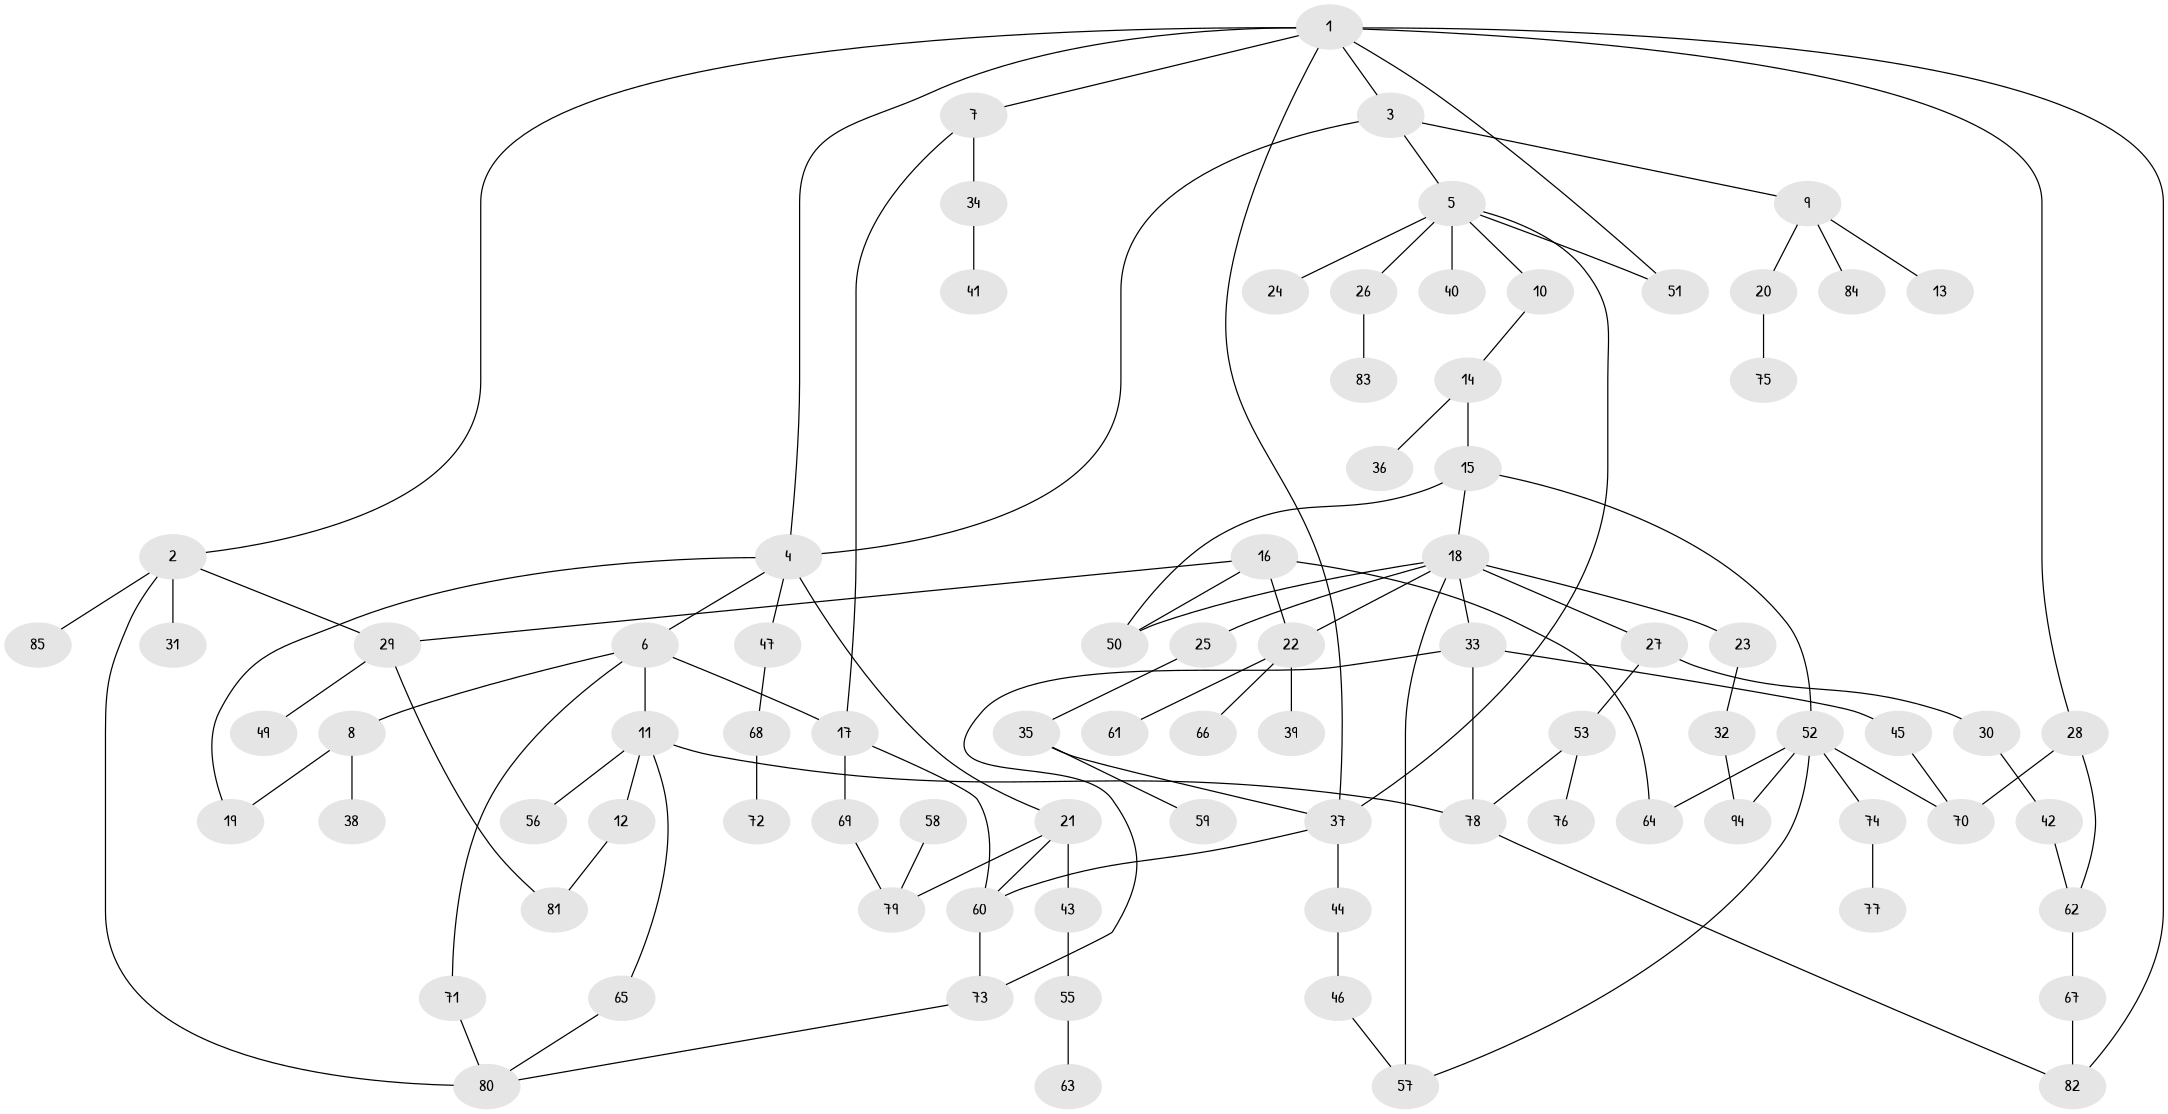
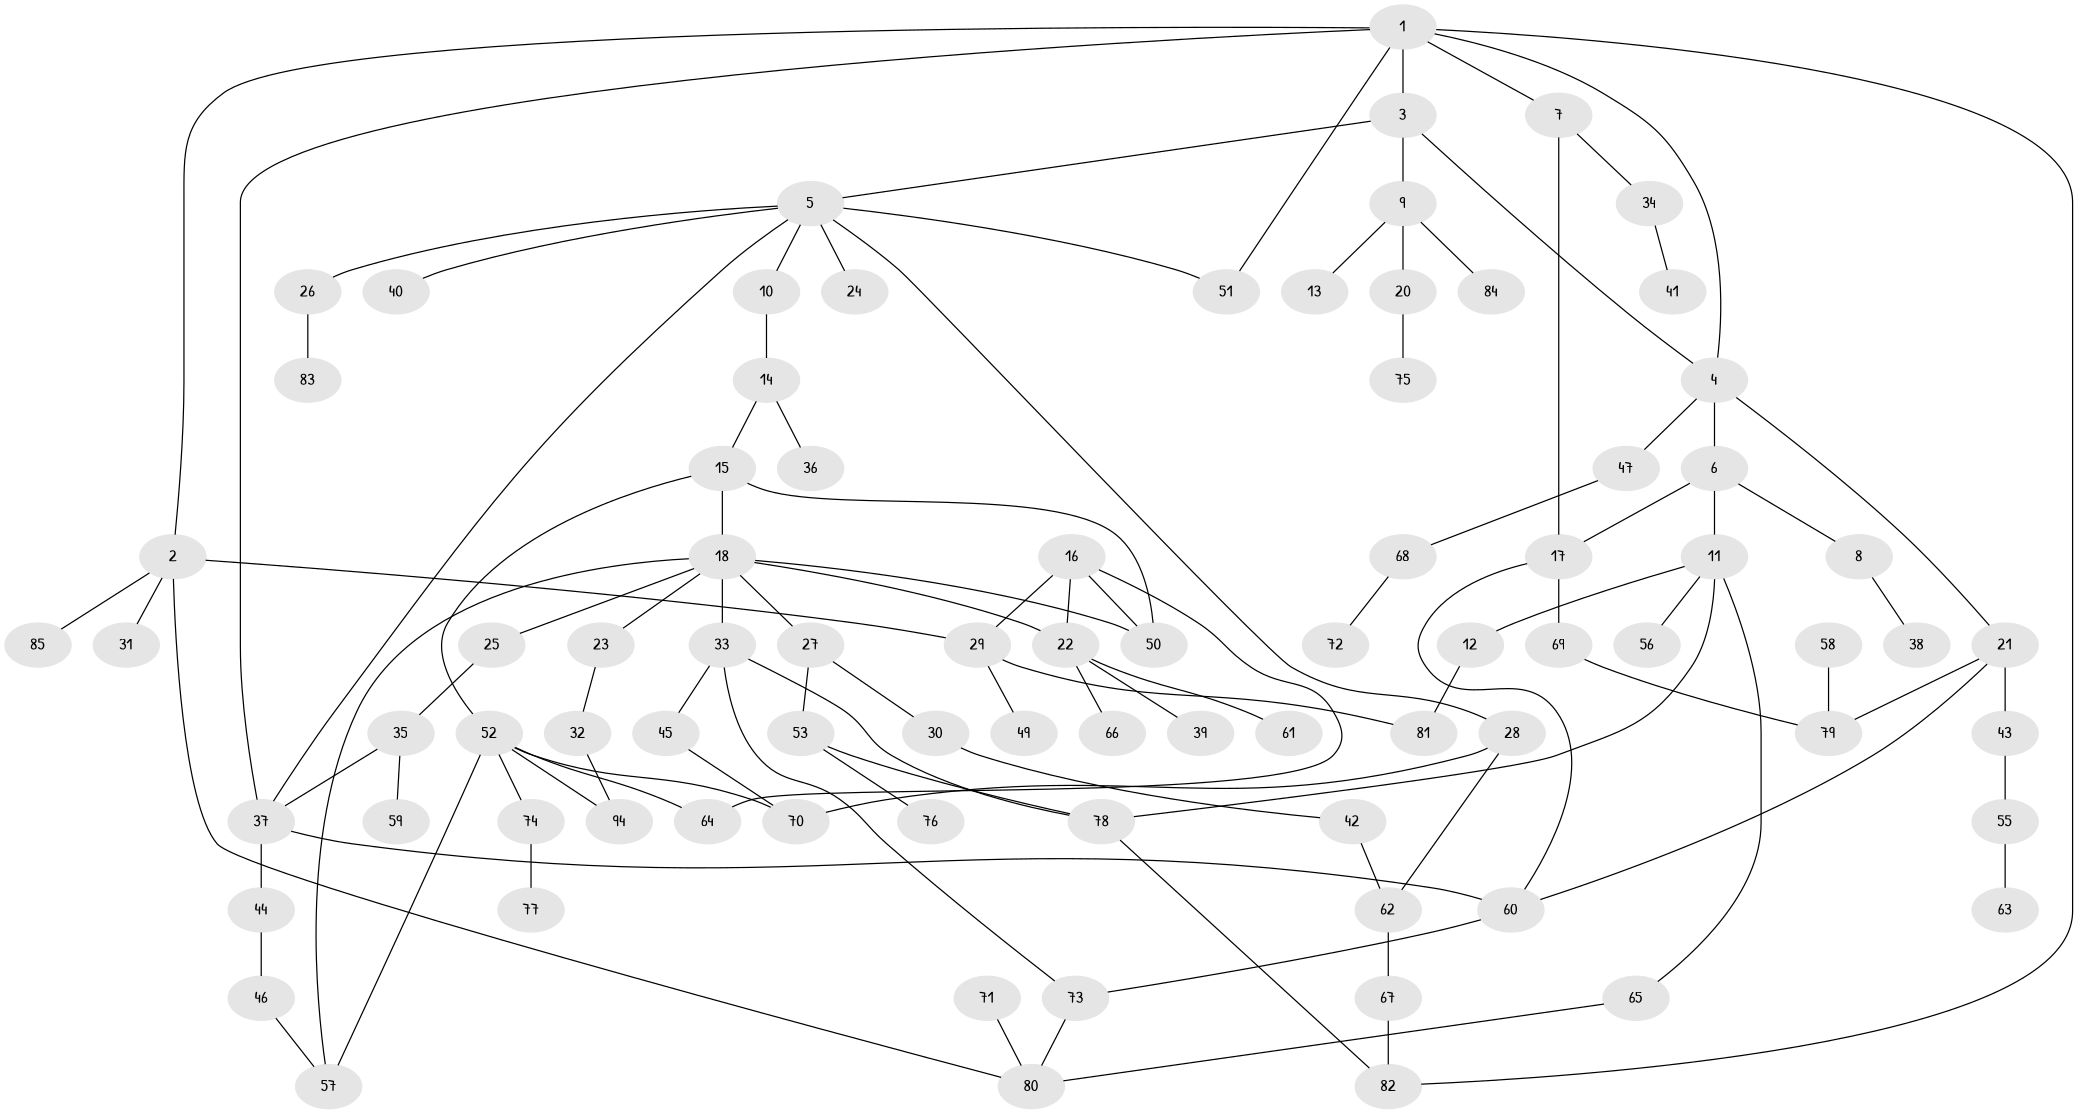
edge "1" -- "28": now "5" -- "28"
edge "6" -- "71": removed
node "19": removed
